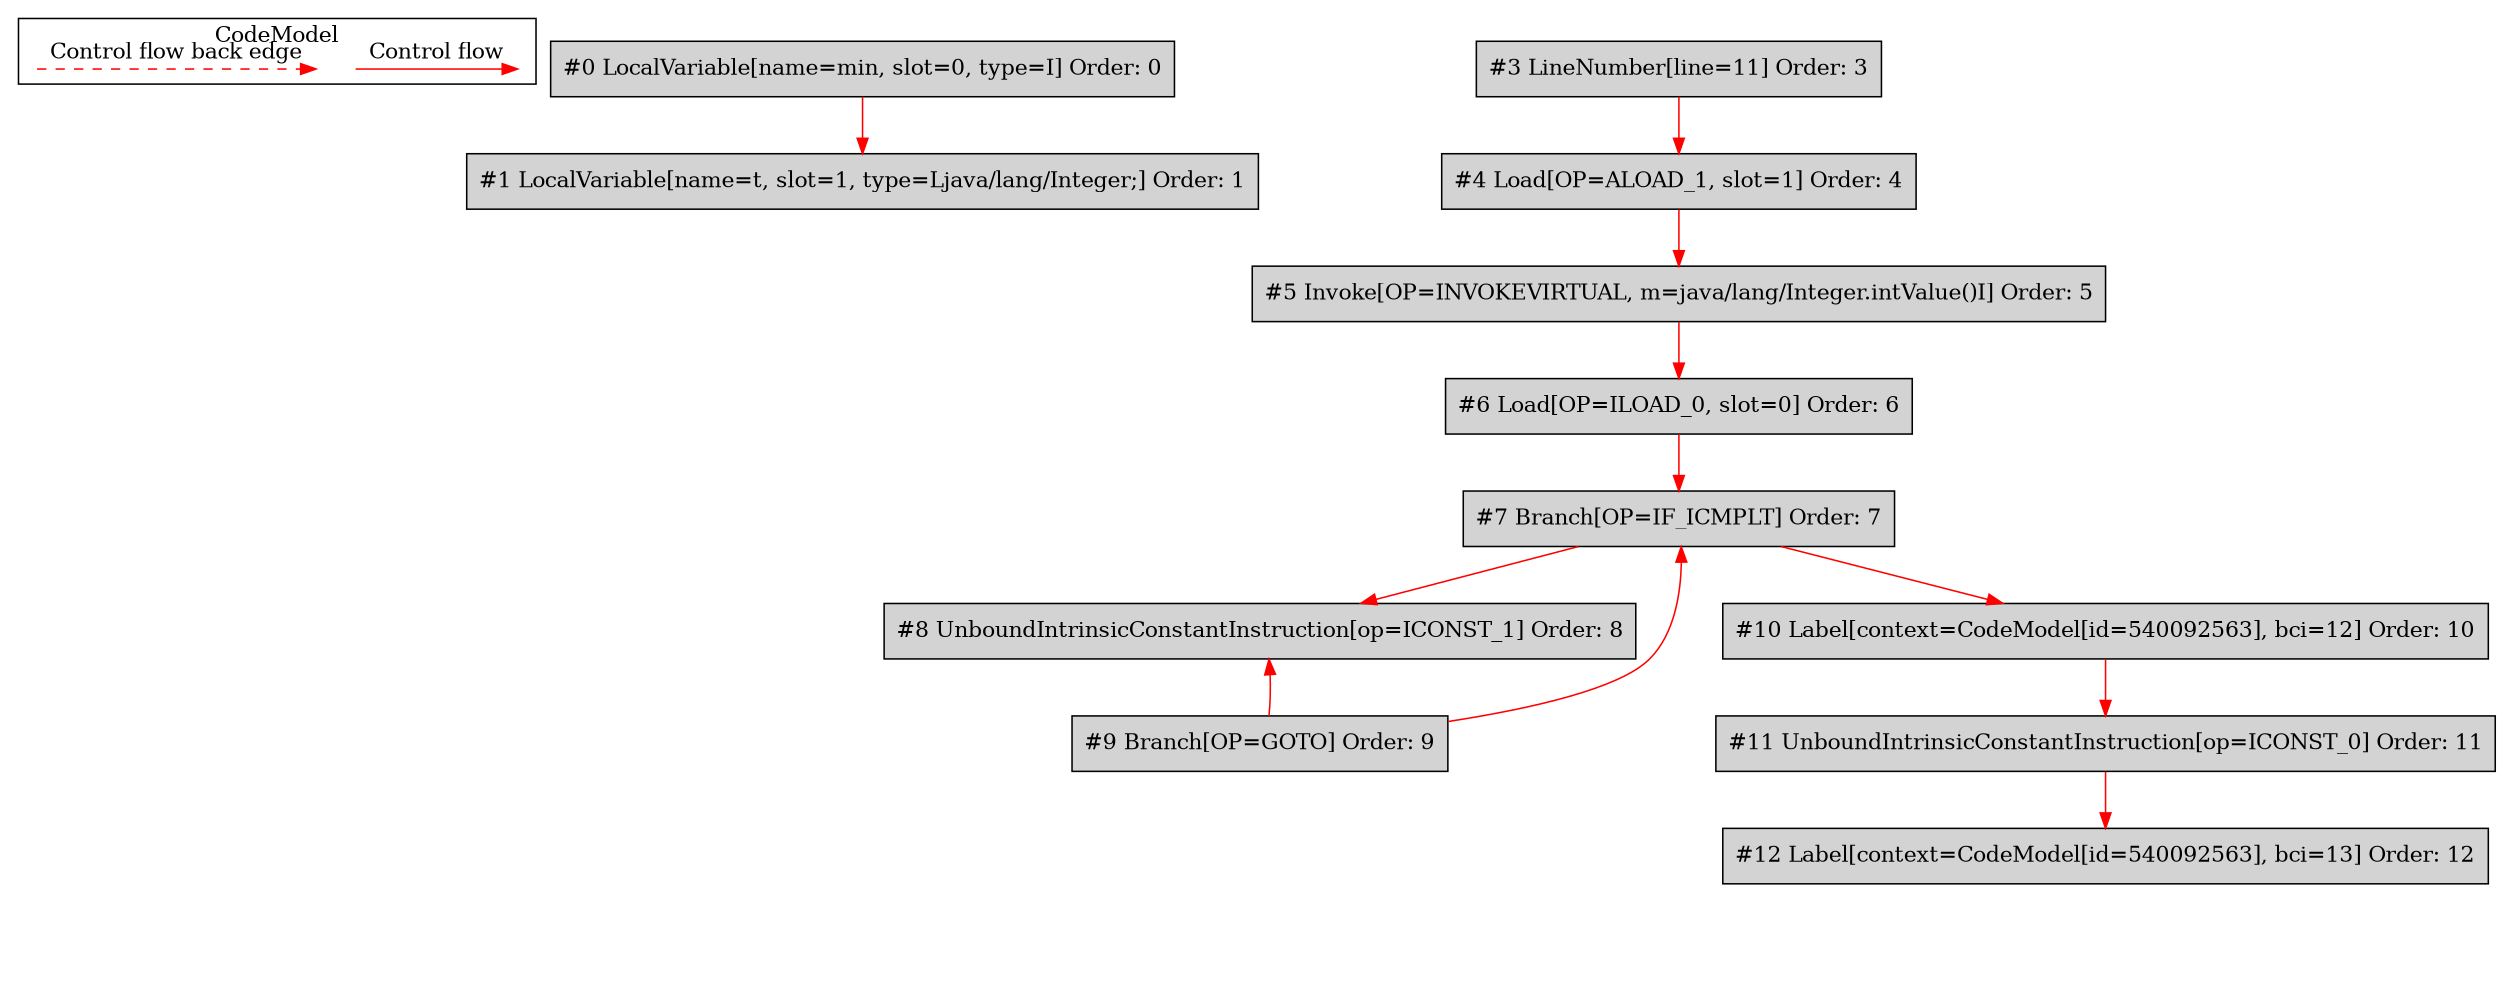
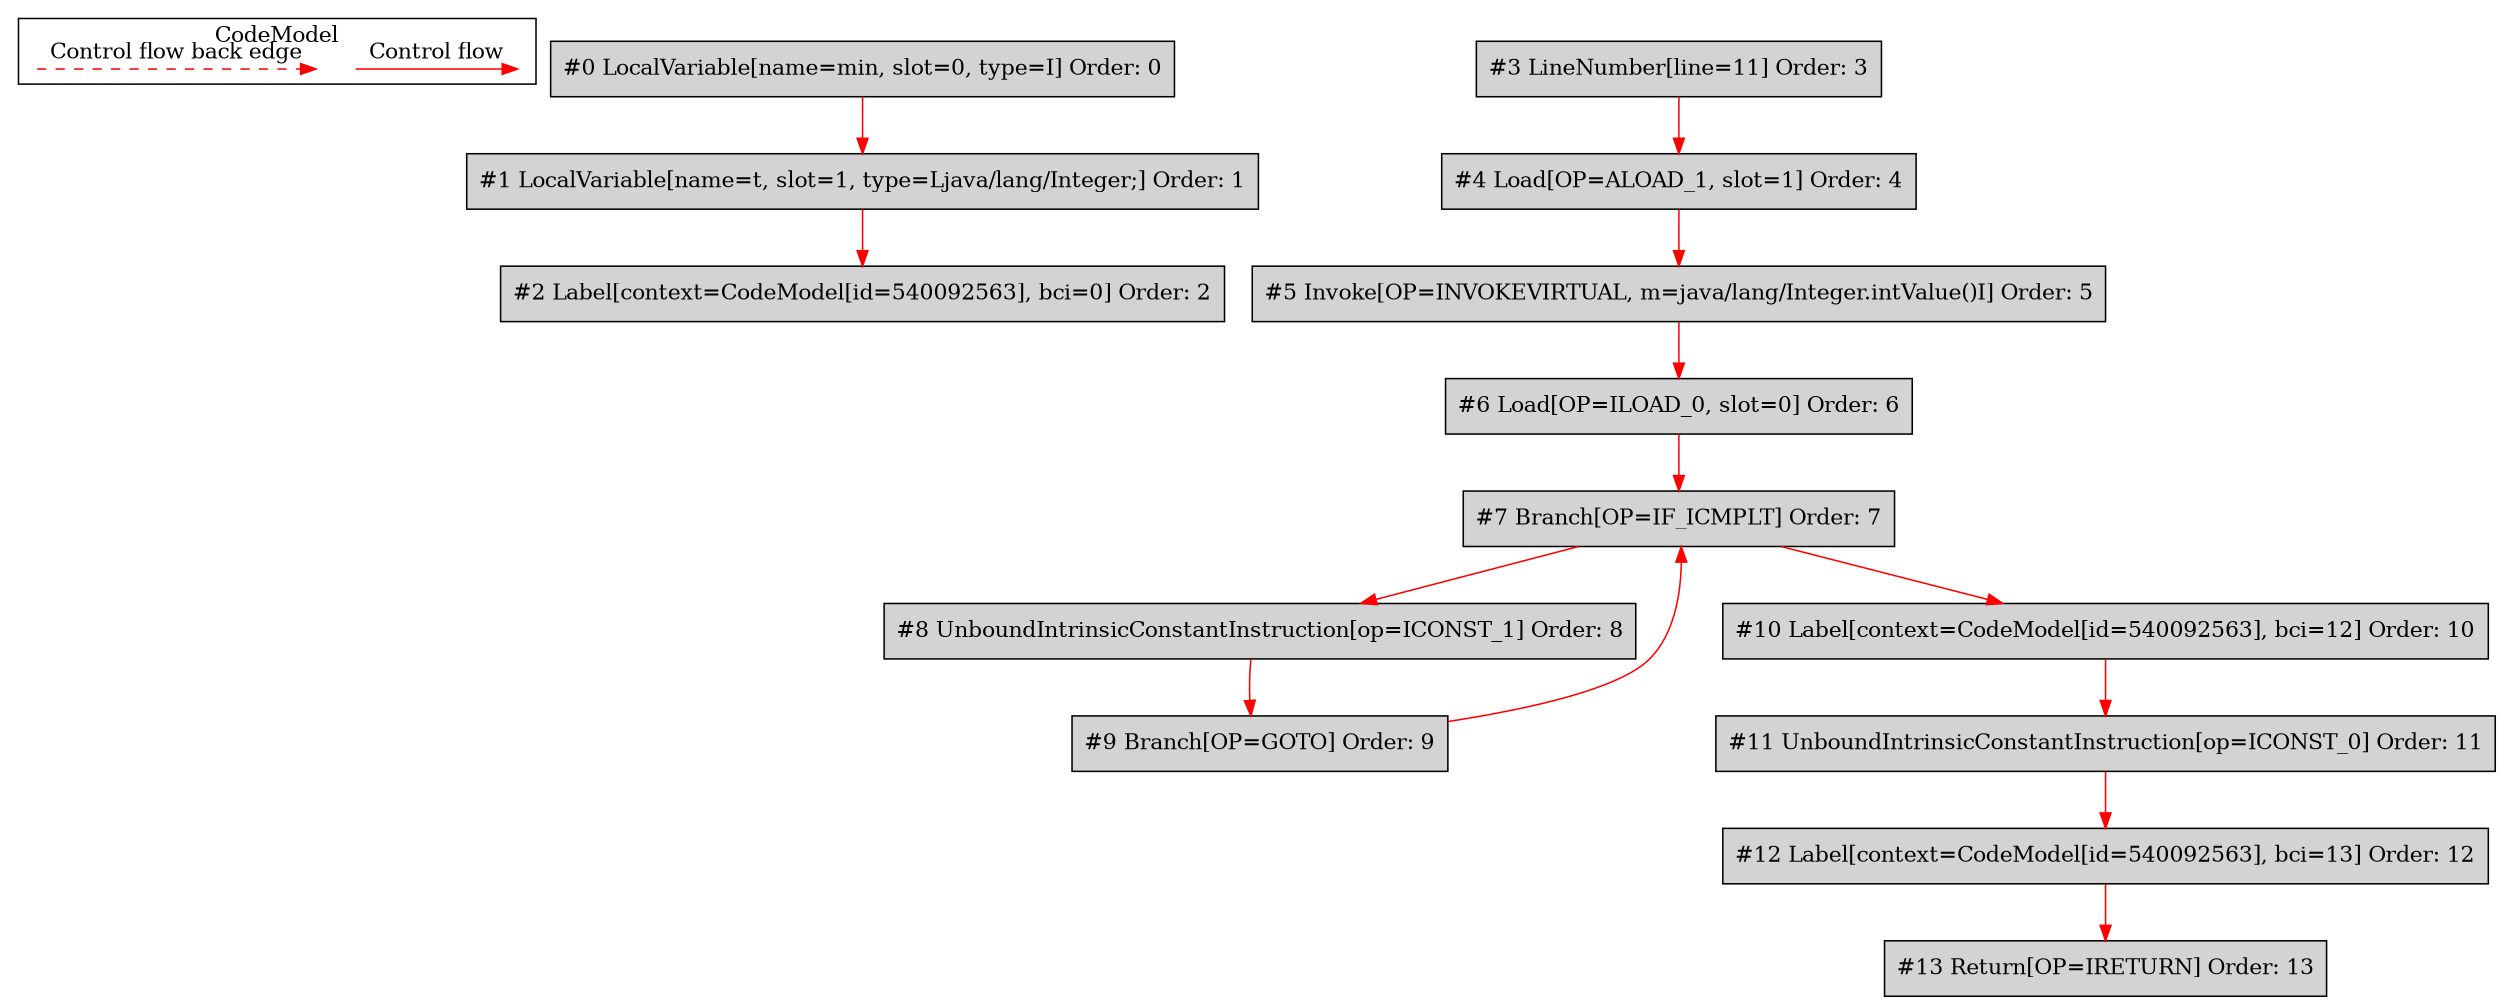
node "#2 Label[context=CodeModel[id=540092563], bci=0] Order: 2": added
edge "#9 Branch[OP=GOTO] Order: 9" -> "#8 UnboundIntrinsicConstantInstruction[op=ICONST_1] Order: 8": reversed
node "#13 Return[OP=IRETURN] Order: 13": added
